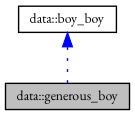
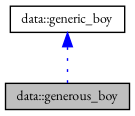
node "data::boy_boy": label "data::boy_boy" -> "data::generic_boy"
